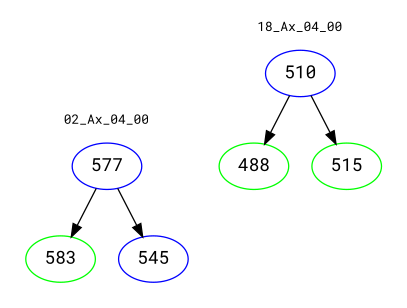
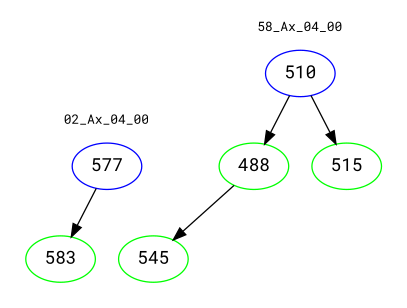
cluster "18_Ax_04_00": label "18_Ax_04_00" -> "58_Ax_04_00"
edge "577" -> "545": now "488" -> "545"
node "545": color blue -> green
